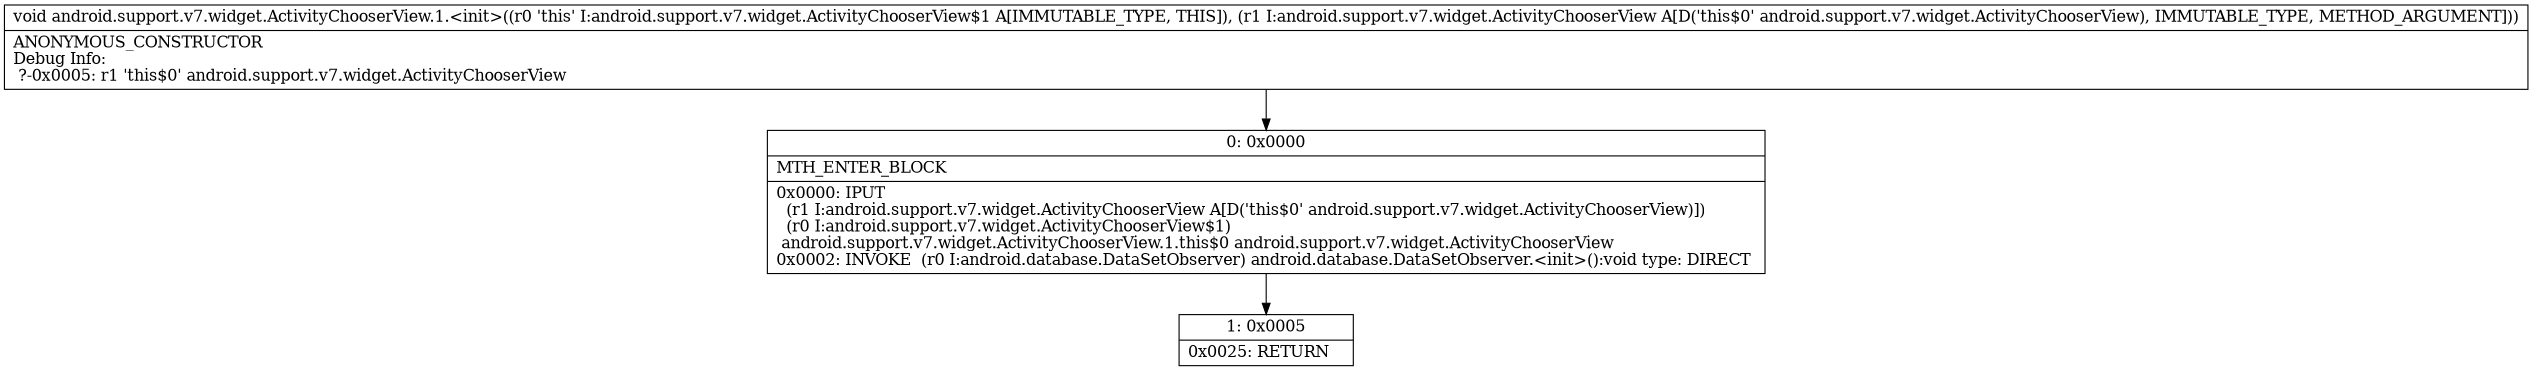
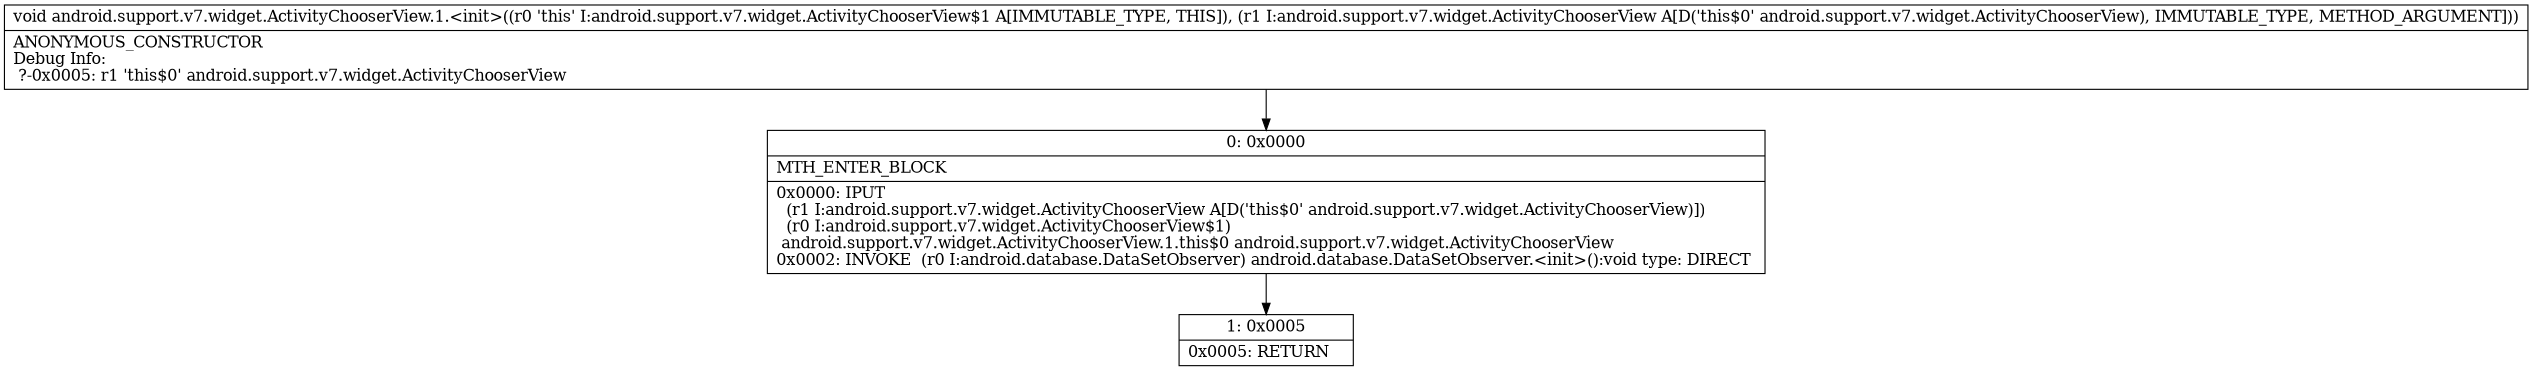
node "1: 0x0005": text "0x0025: RETURN" -> "0x0005: RETURN"
